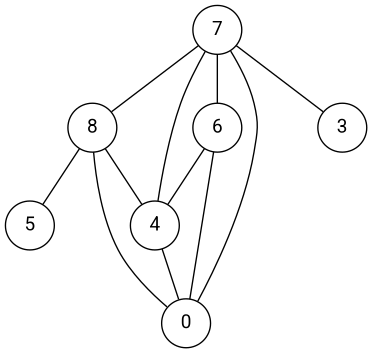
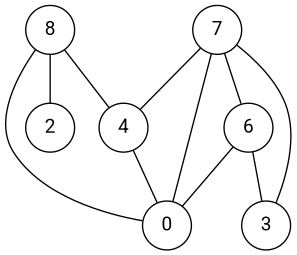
edge "7" -- "8": removed
edge "6" -- "4": now "6" -- "3"
node "5": label "5" -> "2"
